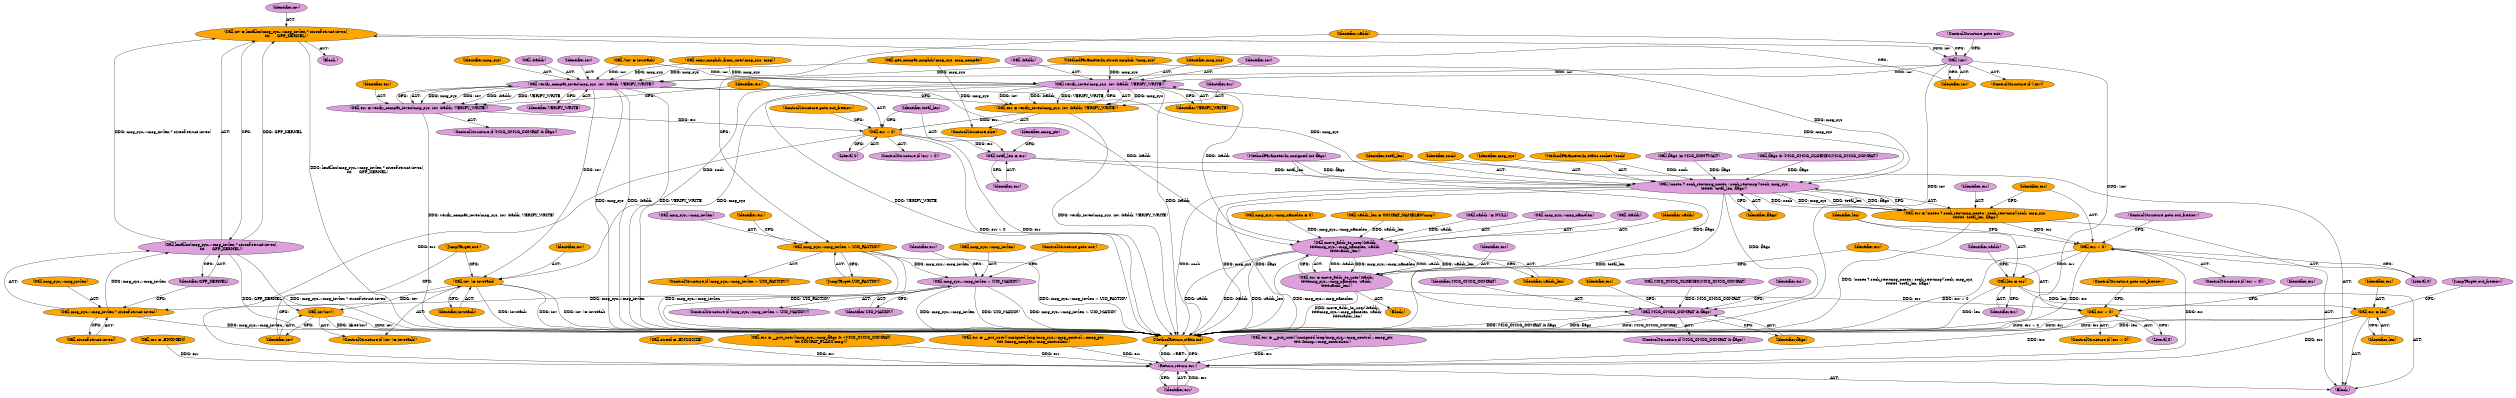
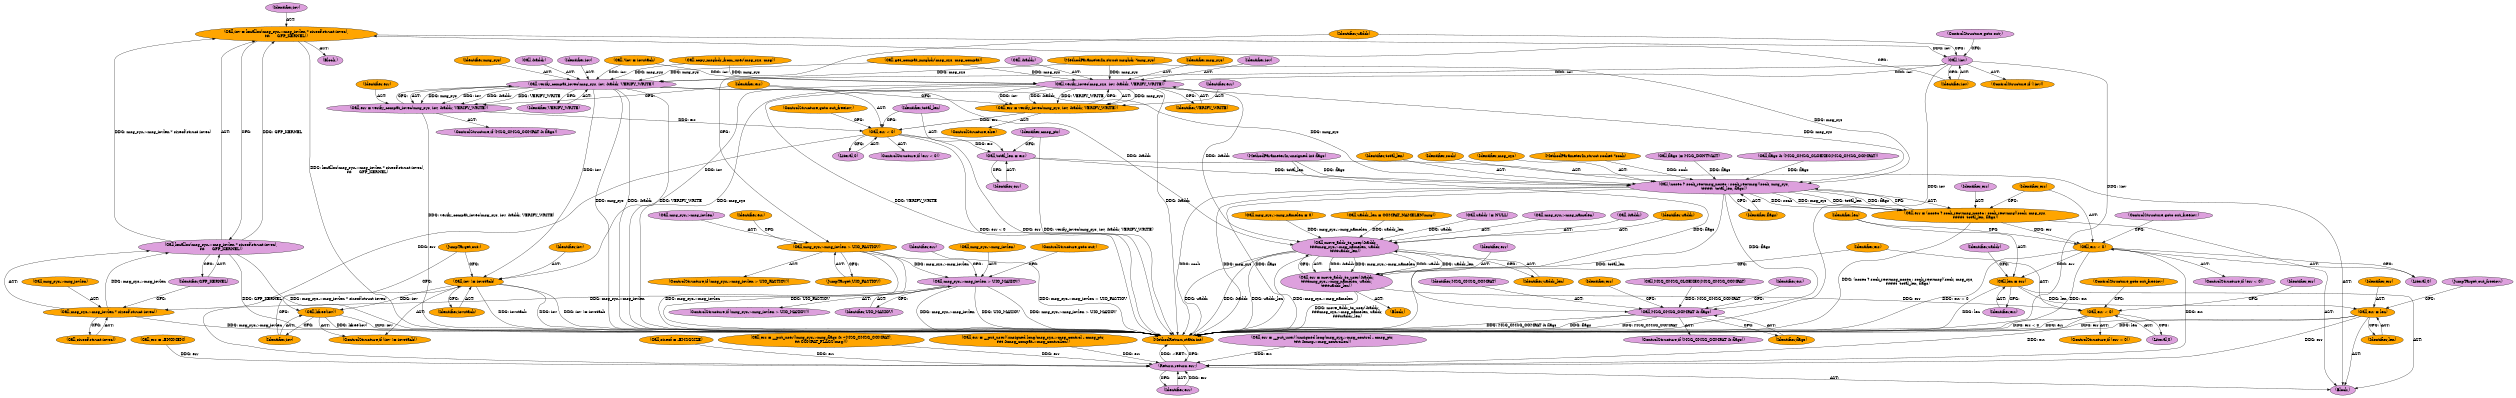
edge "(Call,get_compat_msghdr(msg_sys, msg_compat))" -> "(ControlStructure,else)": now "(Call,get_compat_msghdr(msg_sys, msg_compat))" -> "(Call,verify_iovec(msg_sys, iov, &addr, VERIFY_WRITE))"
node "(MethodParameterIn,static socket *sock)": label "(MethodParameterIn,static socket *sock)" -> "(MethodParameterIn,struct socket *sock)"
edge "(Call,verify_iovec(msg_sys, iov, &addr, VERIFY_WRITE))" -> "(Call,iov != iovstack)": label "DDG: sock" -> "DDG: iov"
edge "(Call,err = verify_iovec(msg_sys, iov, &addr, VERIFY_WRITE))" -> "(MethodReturn,static int)": now "(Identifier,cmsg_ptr)" -> "(MethodReturn,static int)"
node "(Call,iov(iov))": label "(Call,iov(iov))" -> "(Call,kfree(iov))"
